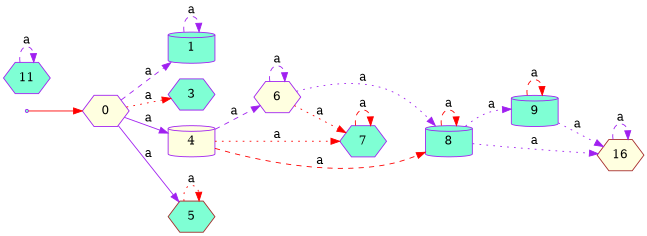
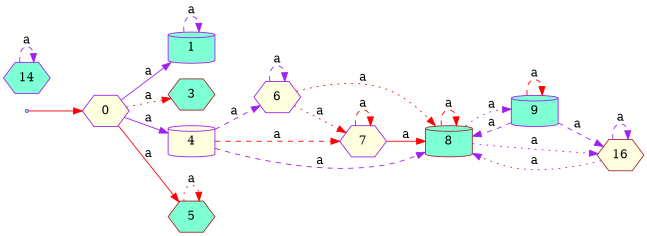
node "11": label "11" -> "14"
edge "0" -> "1": style dashed -> solid
edge "6" -> "8": color purple -> red
node "3": color purple -> brown
edge "9" -> "8": added, label "a"
edge "9" -> "16": style dotted -> dashed
edge "4" -> "7": style dotted -> dashed
node "7": fillcolor aquamarine -> lightyellow
edge "7" -> "8": added, label "a"
node "8": color purple -> brown
edge "0" -> "5": color purple -> red
edge "4" -> "8": color red -> purple
edge "16" -> "8": added, label "a"
